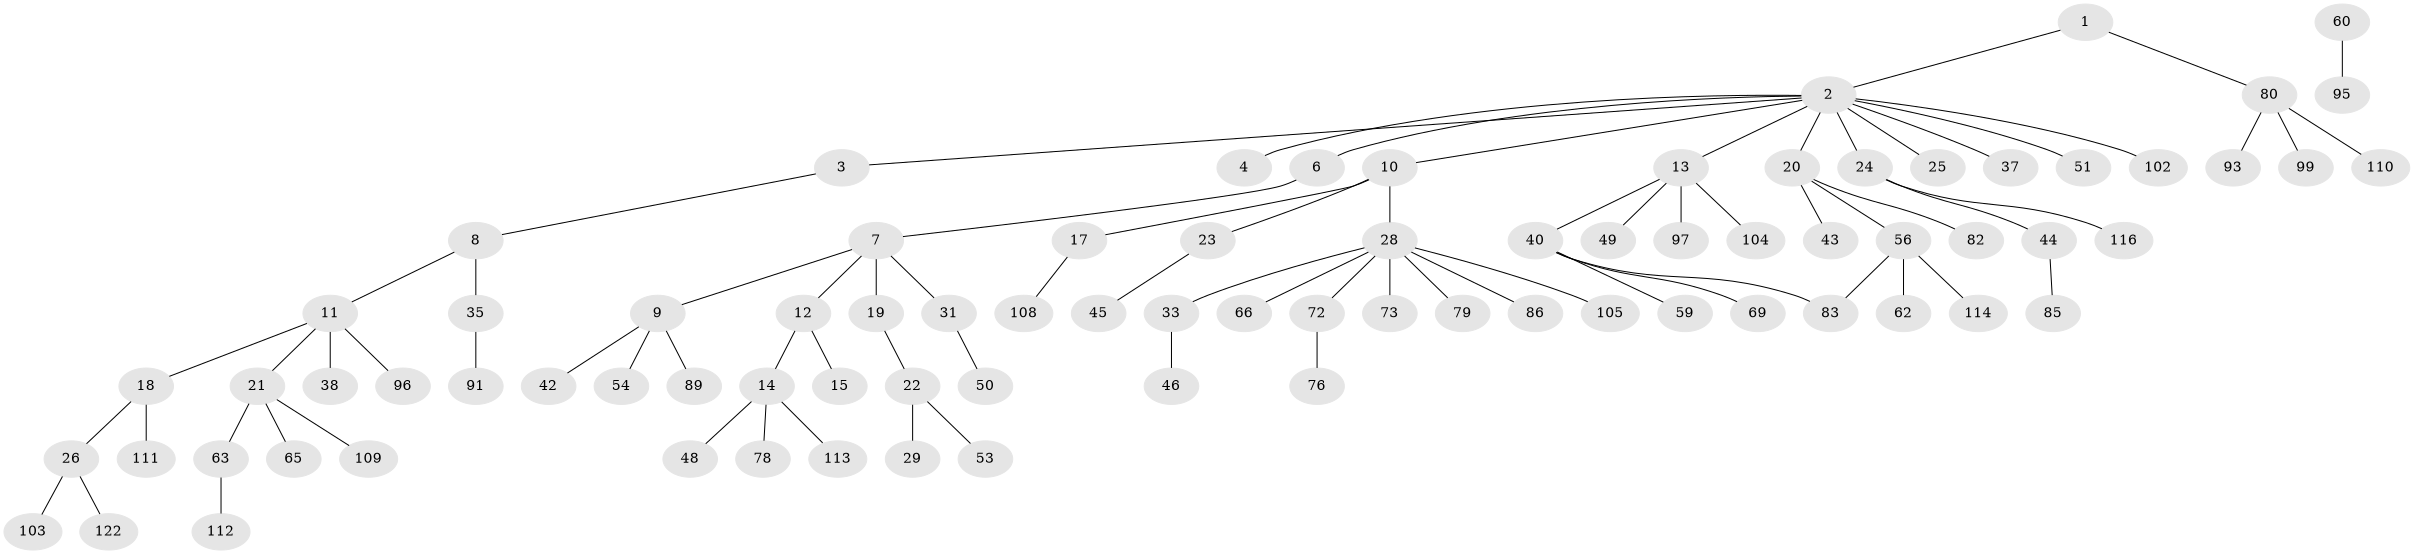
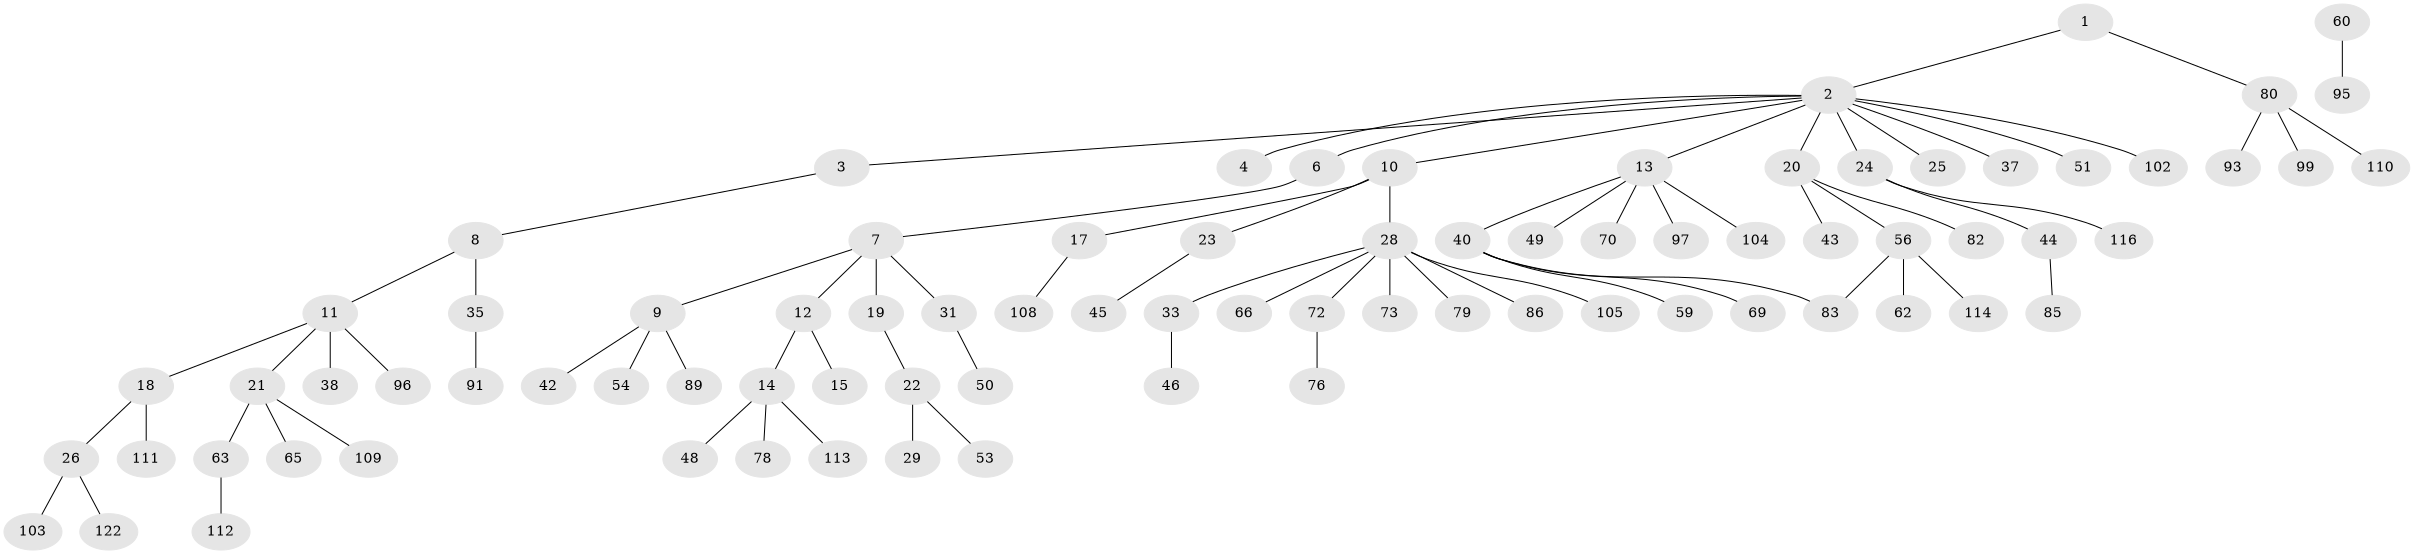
node "70": added
